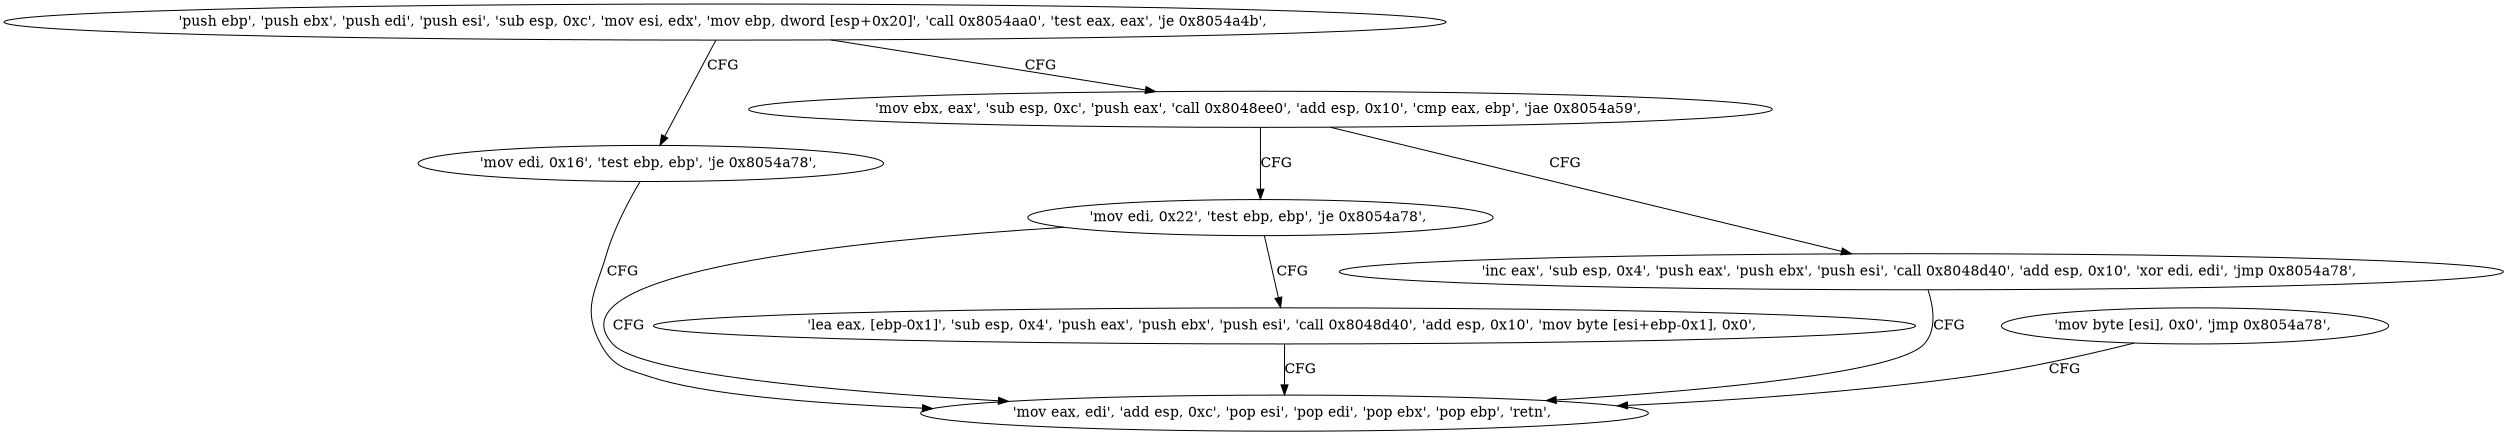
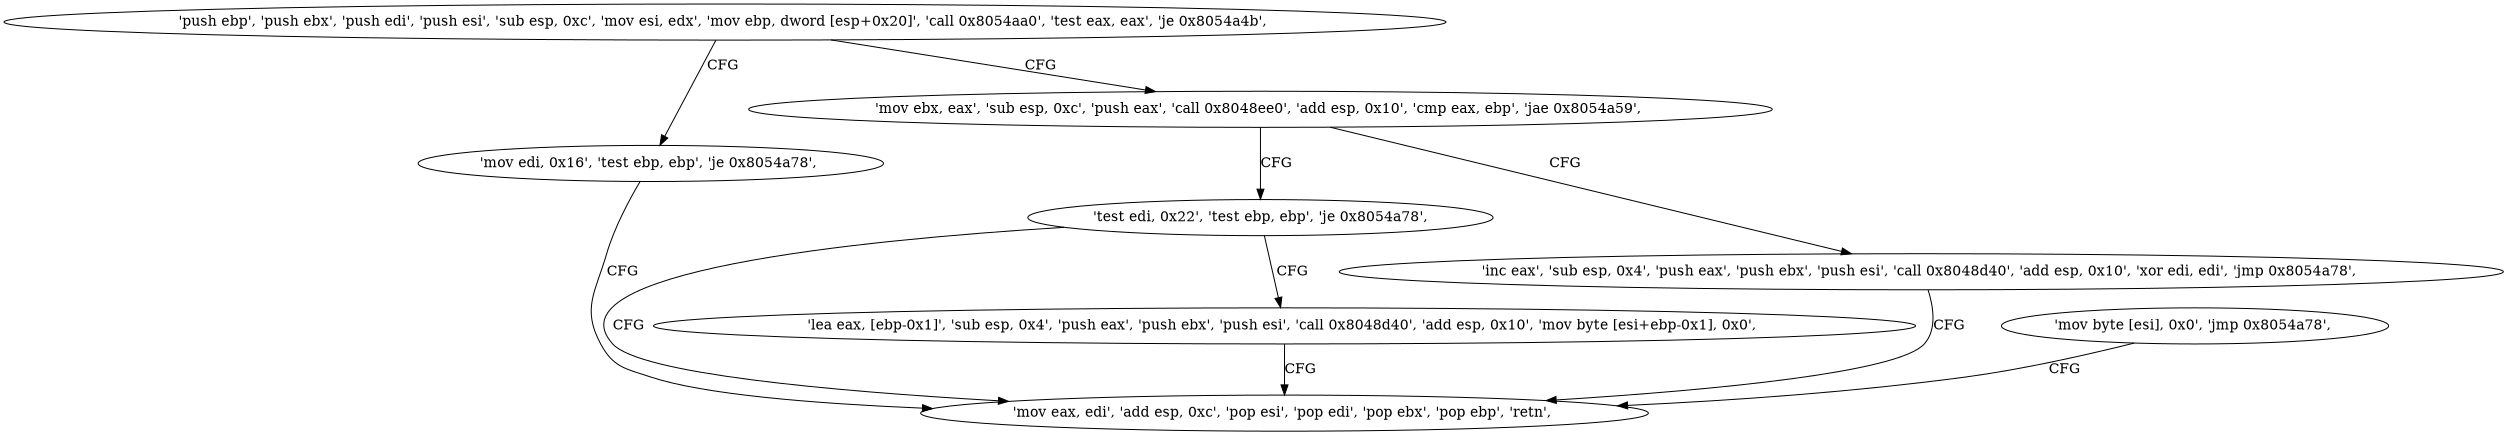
node "'mov edi, 0x22', 'test ebp, ebp', 'je 0x8054a78',": label "'mov edi, 0x22', 'test ebp, ebp', 'je 0x8054a78'," -> "'test edi, 0x22', 'test ebp, ebp', 'je 0x8054a78',"
